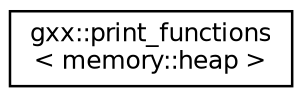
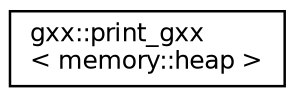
node "gxx::print_functions < memory::heap >": label "gxx::print_functions < memory::heap >" -> "gxx::print_gxx < memory::heap >"
